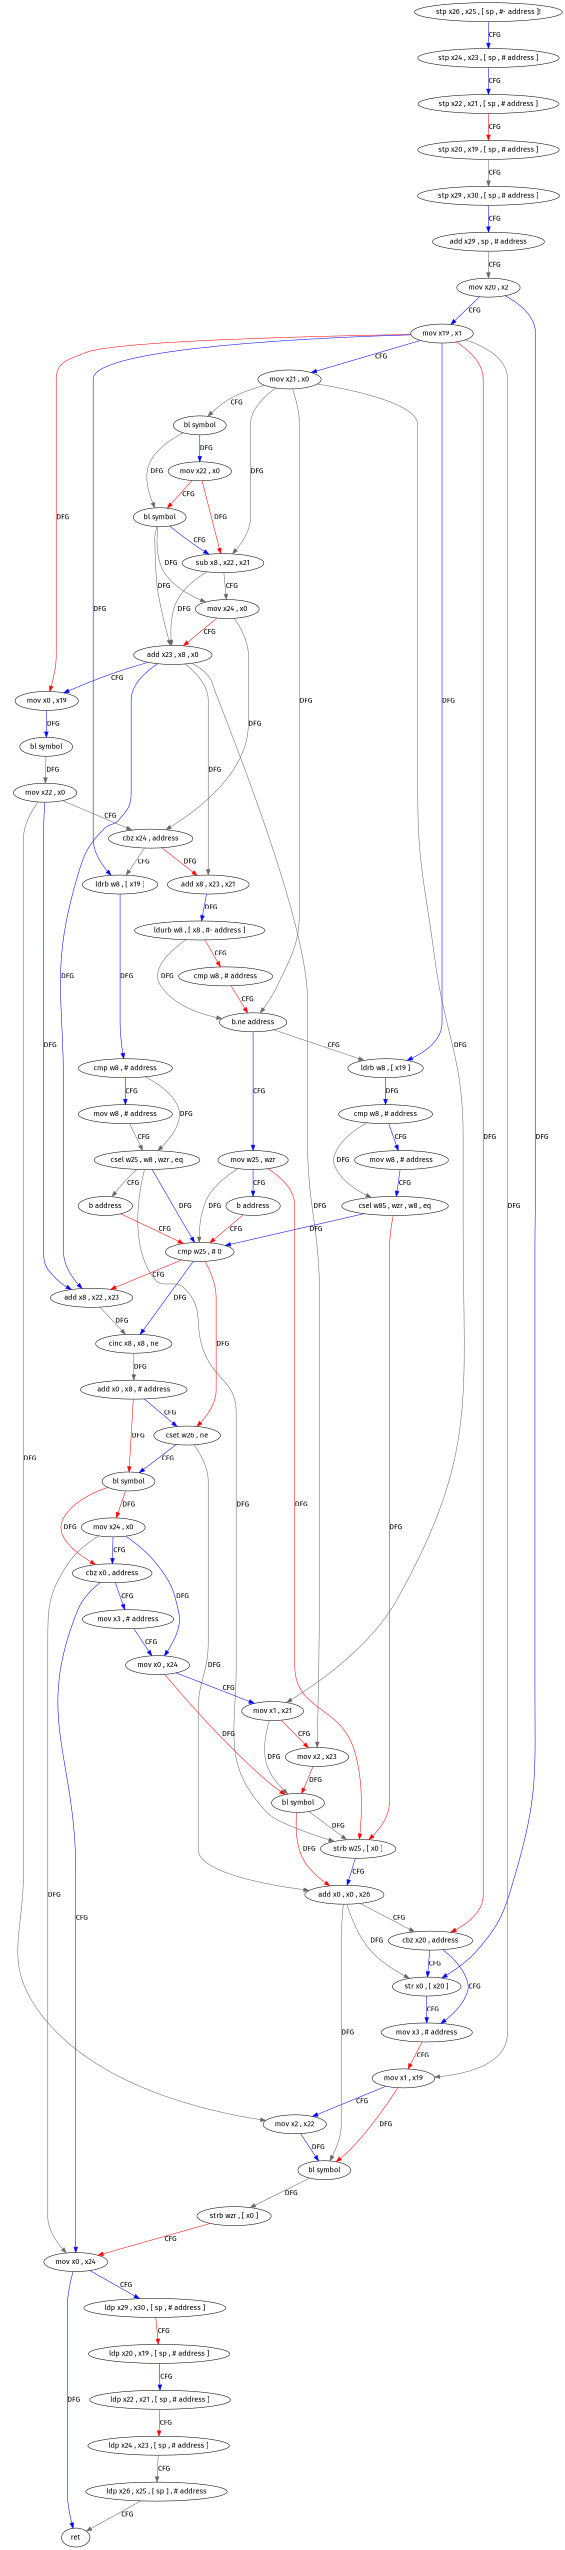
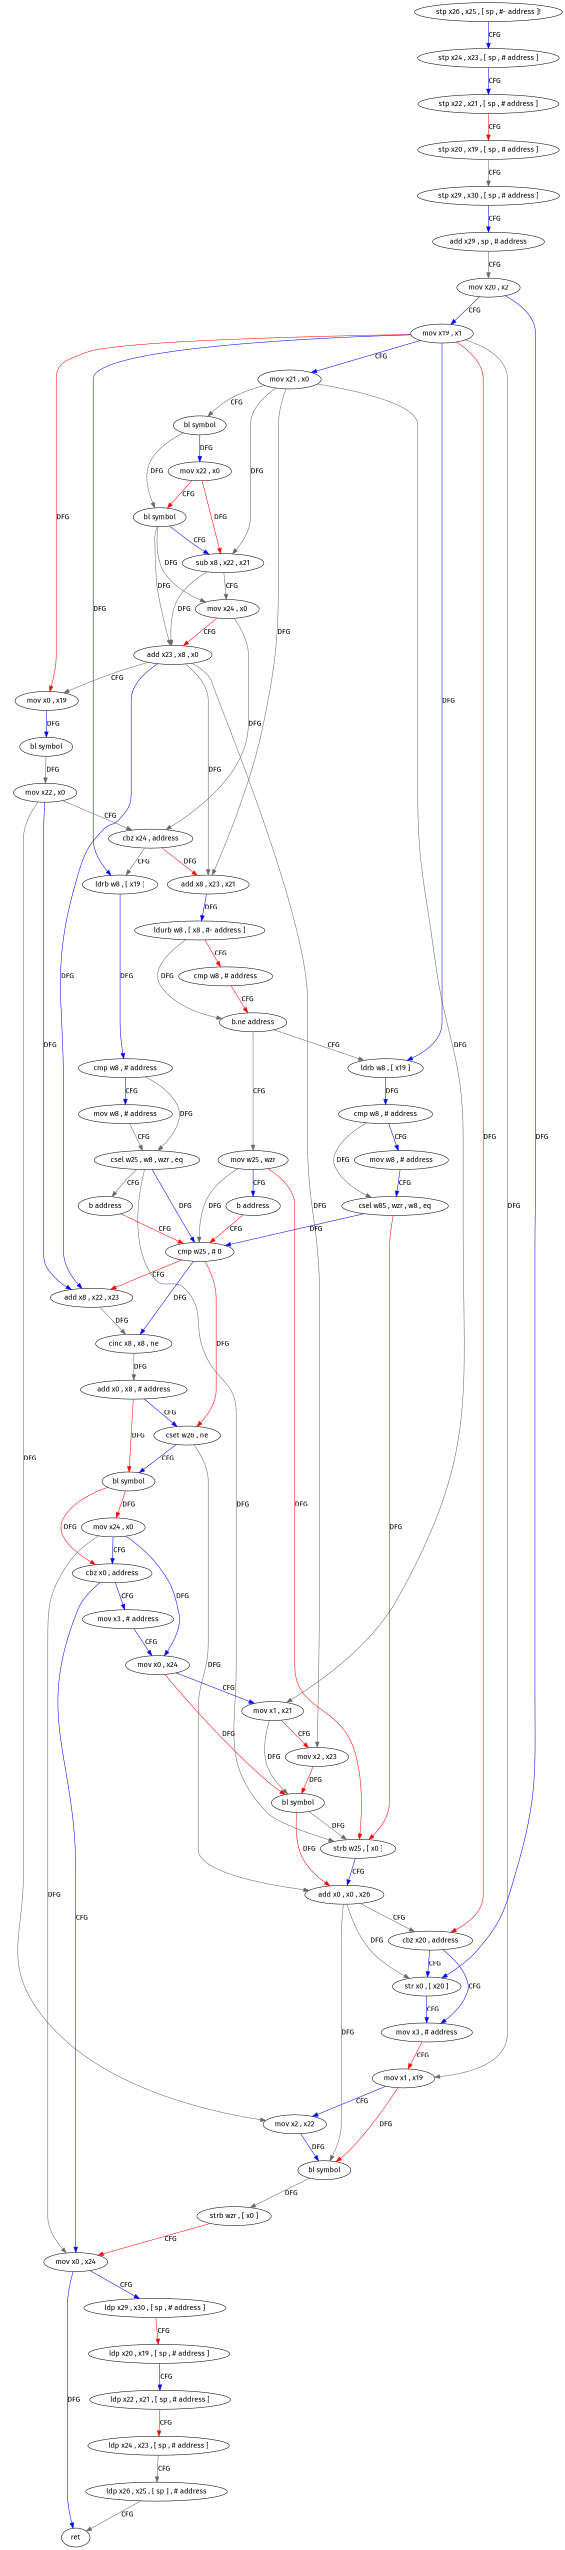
edge "add x23 , x8 , x0" -> "mov x0 , x19": color blue -> gray40
edge "mov x21 , x0" -> "b.ne address": now "mov x21 , x0" -> "add x8 , x23 , x21"
edge "b.ne address" -> "mov w25 , wzr": color blue -> gray40
